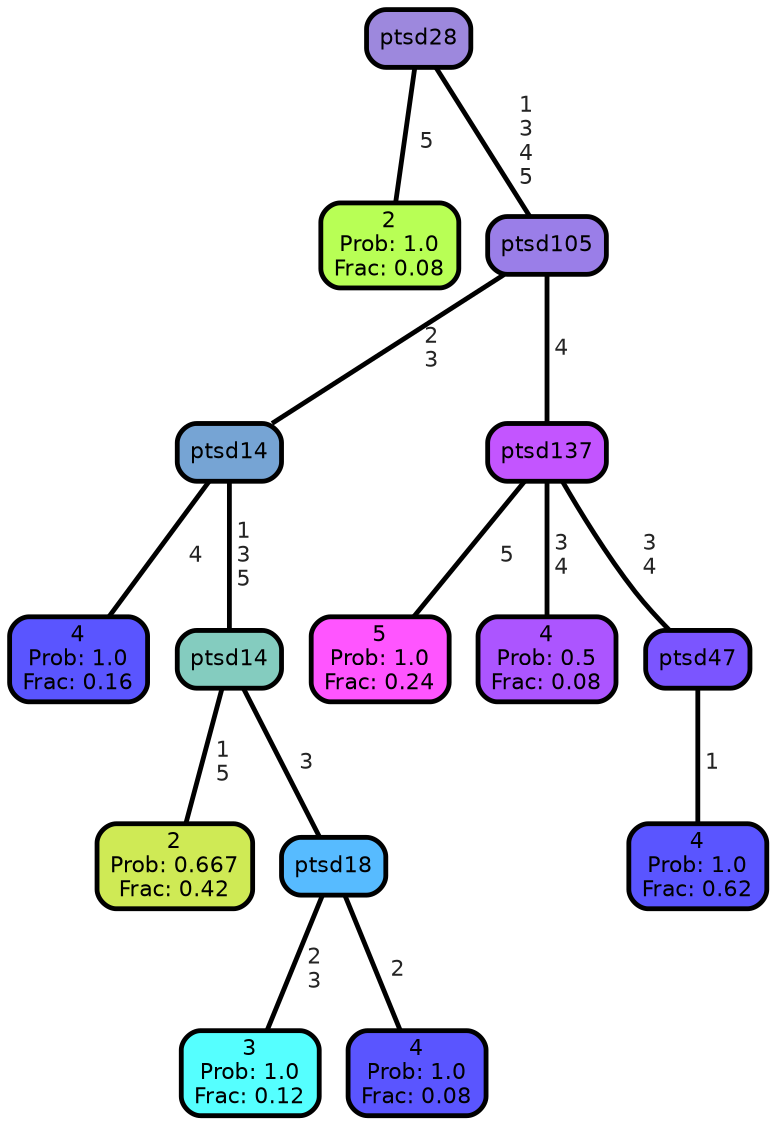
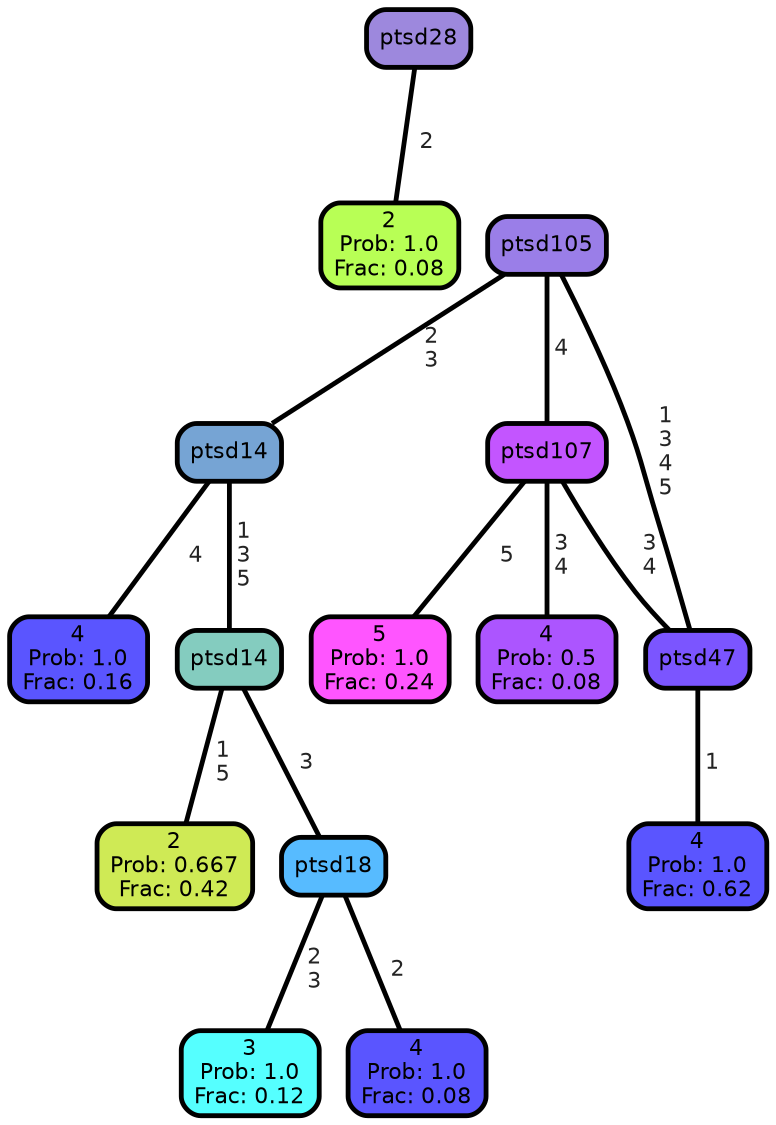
edge "ptsd28" -- "2 Prob: 1.0 Frac: 0.08": label " 5" -> " 2"
edge "ptsd28" -- "ptsd105": now "ptsd47" -- "ptsd105"
node "ptsd137": label "ptsd137" -> "ptsd107"
